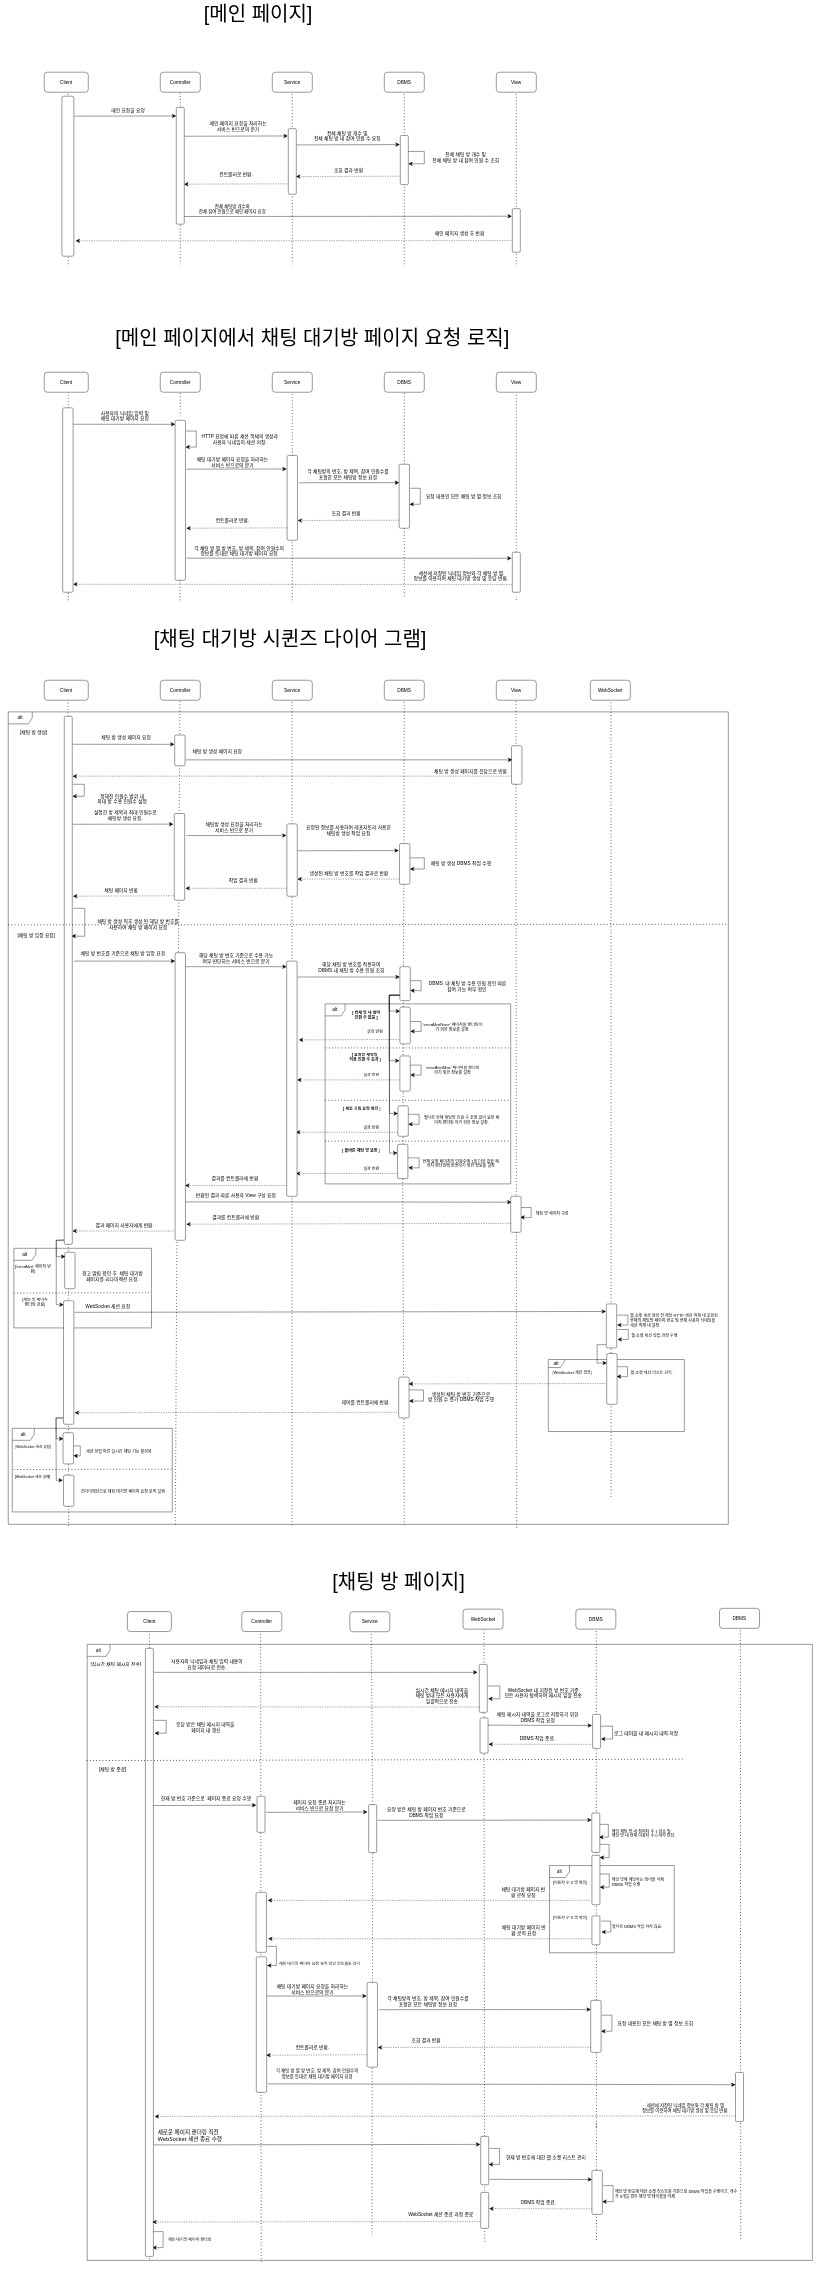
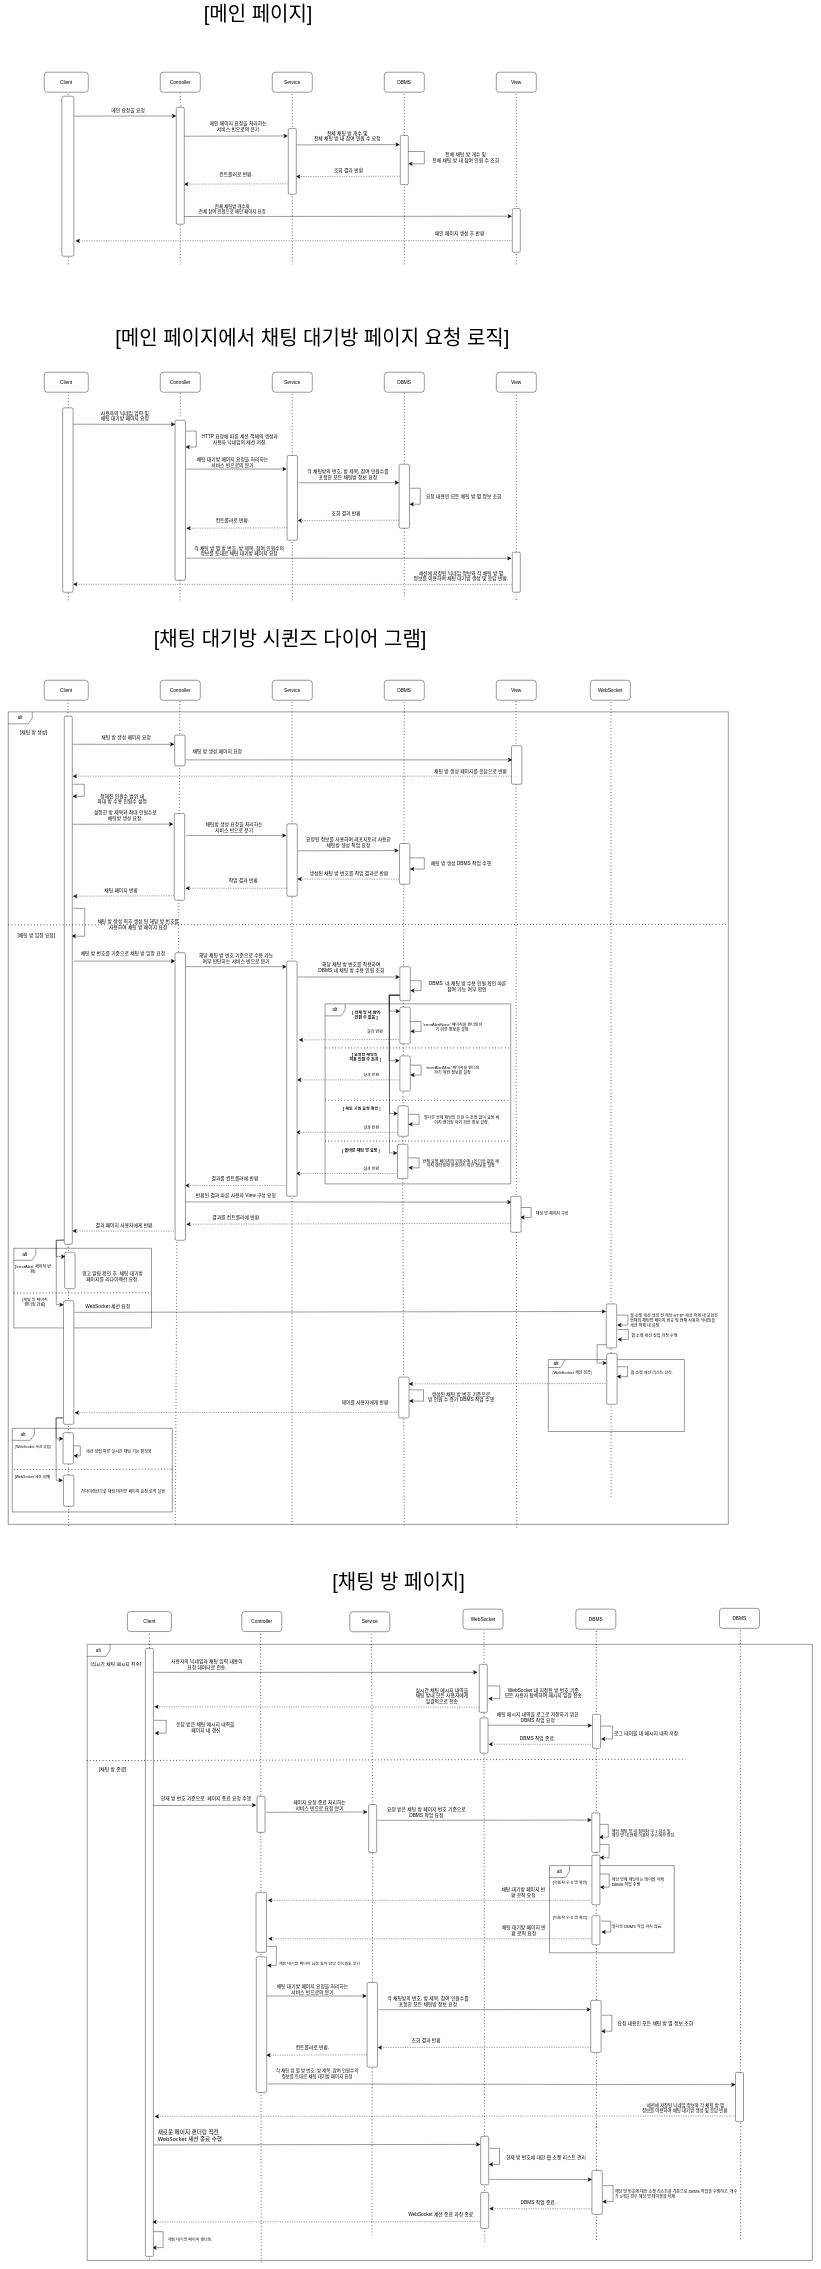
node "요청된 정보를 사용하여 레포지토리 사용한 채팅방 생성 작업 요청": moved (349, 830) -> (349, 842)
node "제어를 컨트롤러에 반환.": label "제어를 컨트롤러에 반환." -> "제어를 사용자에게 반환."
